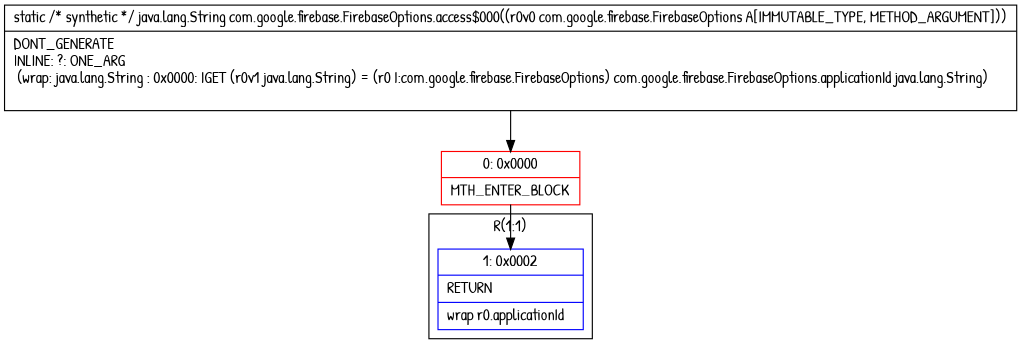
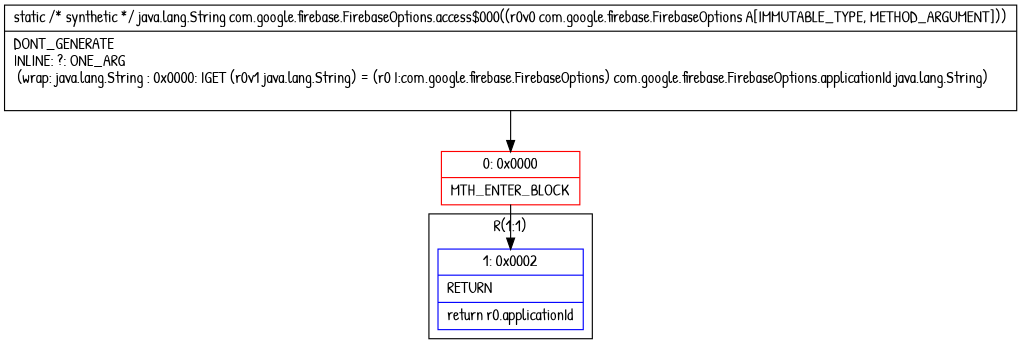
node "1: 0x0002": text "wrap r0.applicationId" -> "return r0.applicationId"
